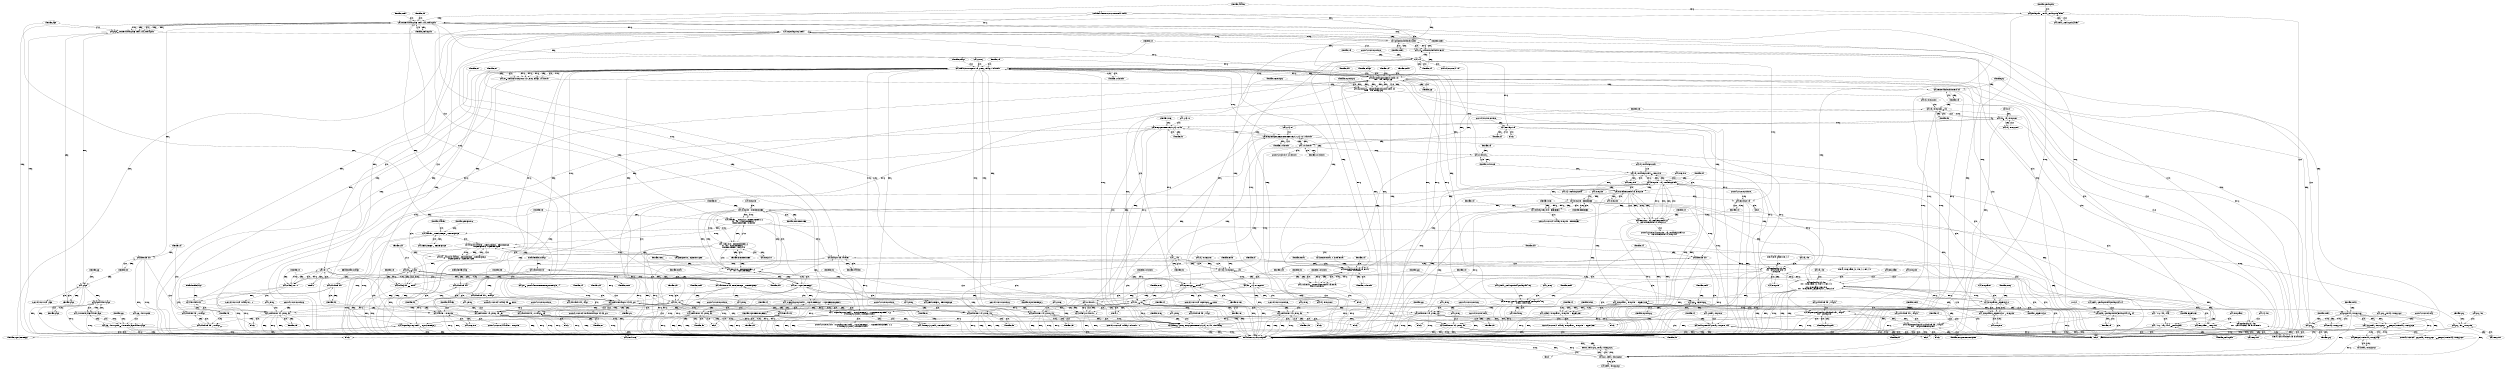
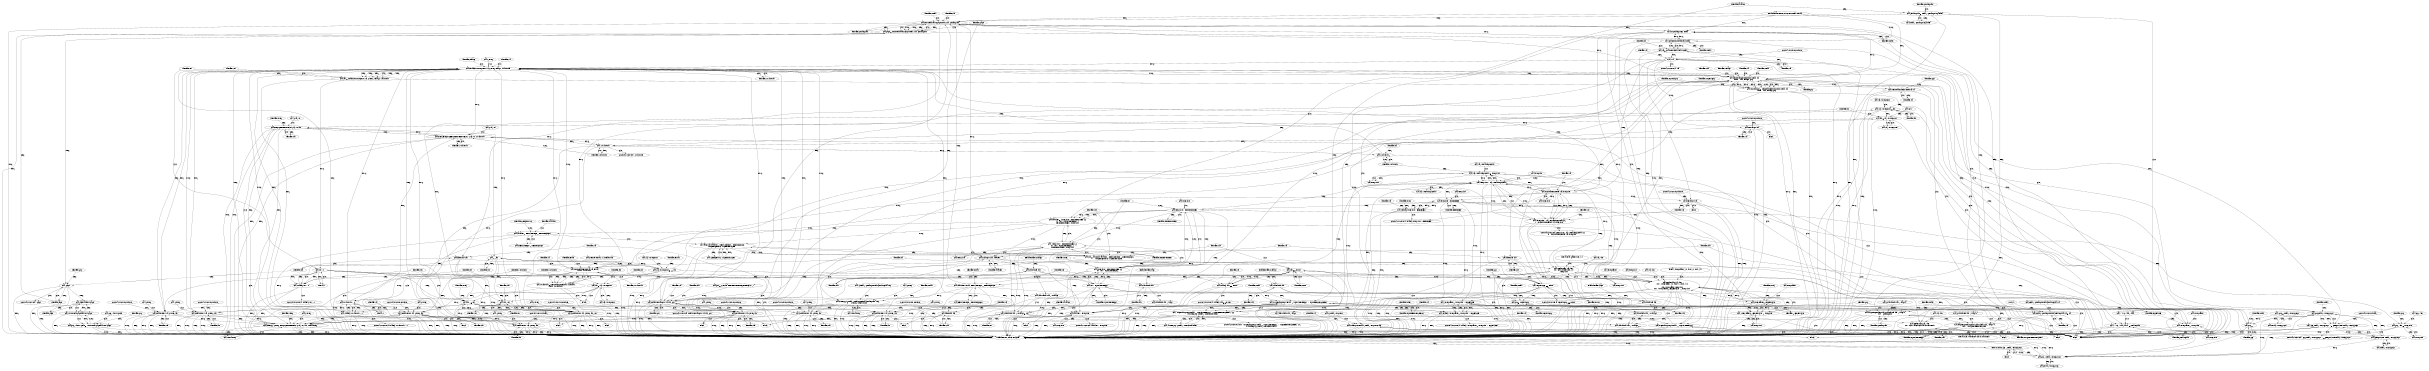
edge "(Call,tx_credit_exceeded(vif, txreq.size))" -> "(MethodReturn,static unsigned)": now "(Identifier,ETH_HLEN)" -> "(MethodReturn,static unsigned)"
